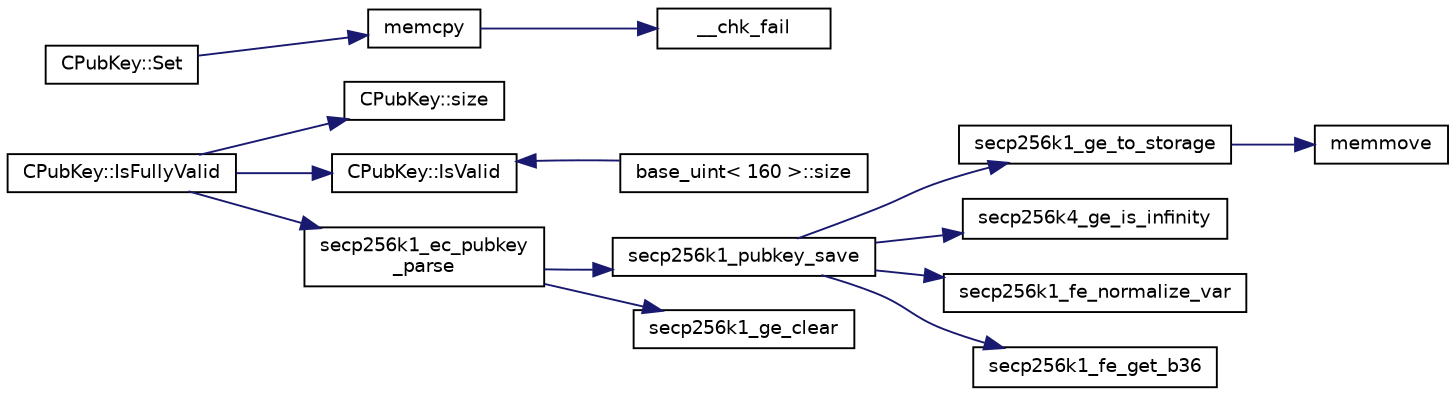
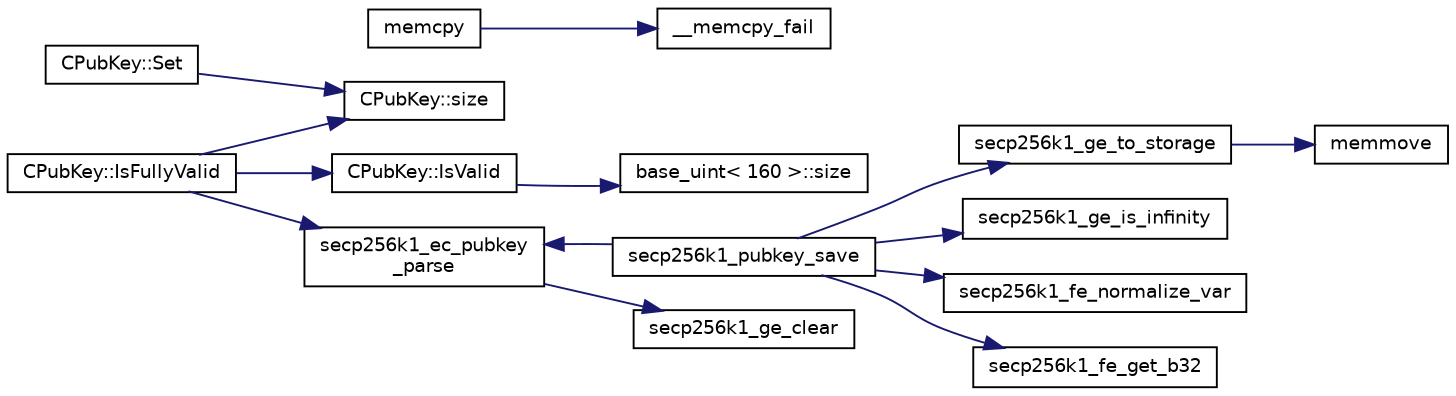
node "__chk_fail": label "__chk_fail" -> "__memcpy_fail"
edge "CPubKey::Set" -> "memcpy": now "CPubKey::Set" -> "CPubKey::size"
edge "base_uint< 160 >::size" -> "CPubKey::IsValid": reversed
node "secp256k4_ge_is_infinity": label "secp256k4_ge_is_infinity" -> "secp256k1_ge_is_infinity"
edge "secp256k1_ec_pubkey _parse" -> "secp256k1_pubkey_save": reversed
node "secp256k1_fe_get_b36": label "secp256k1_fe_get_b36" -> "secp256k1_fe_get_b32"
